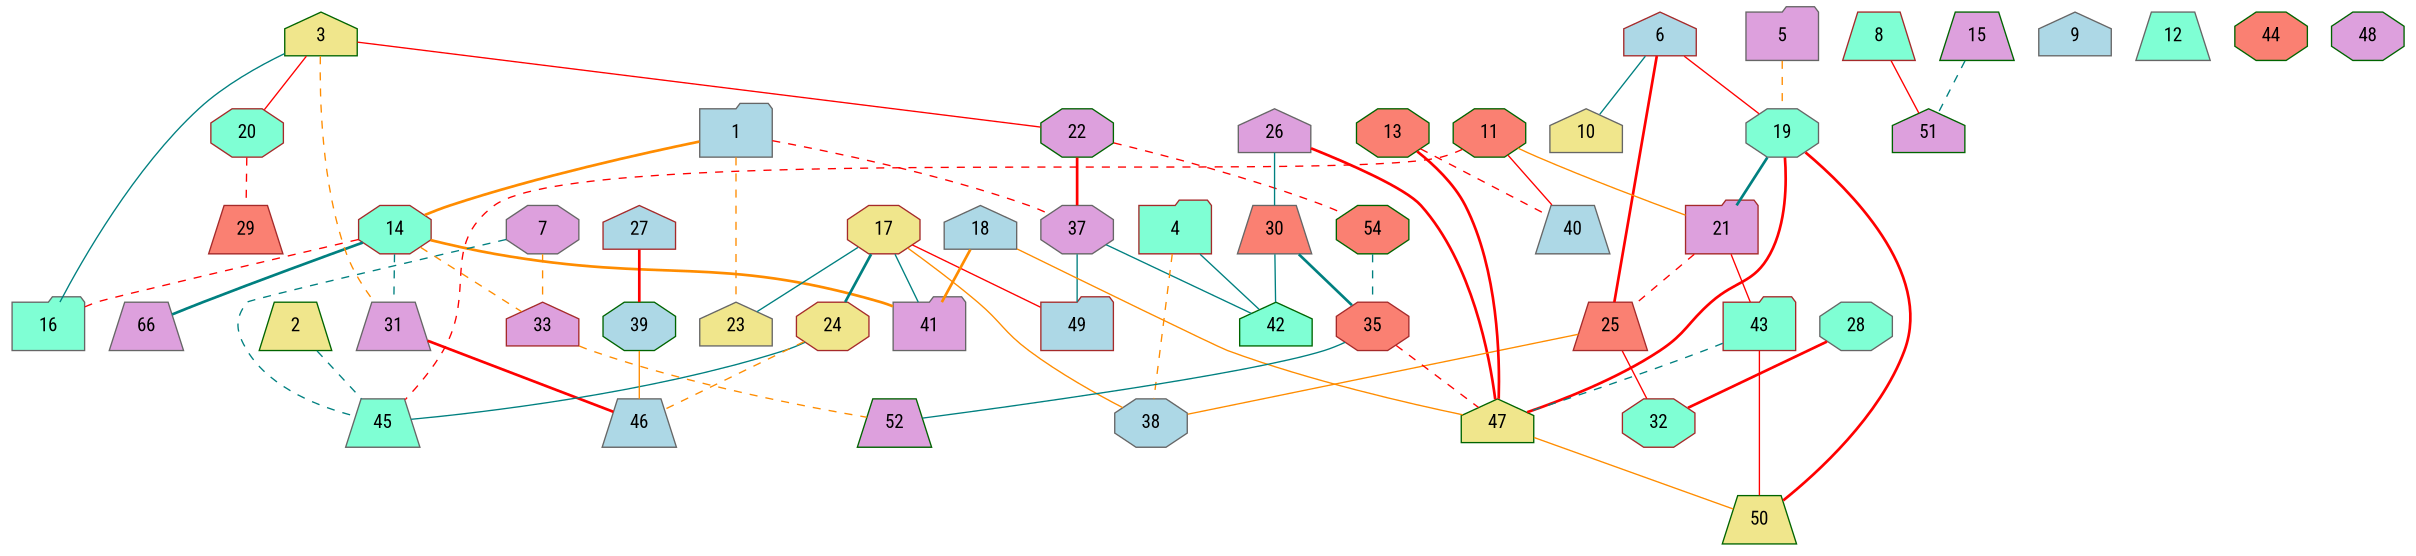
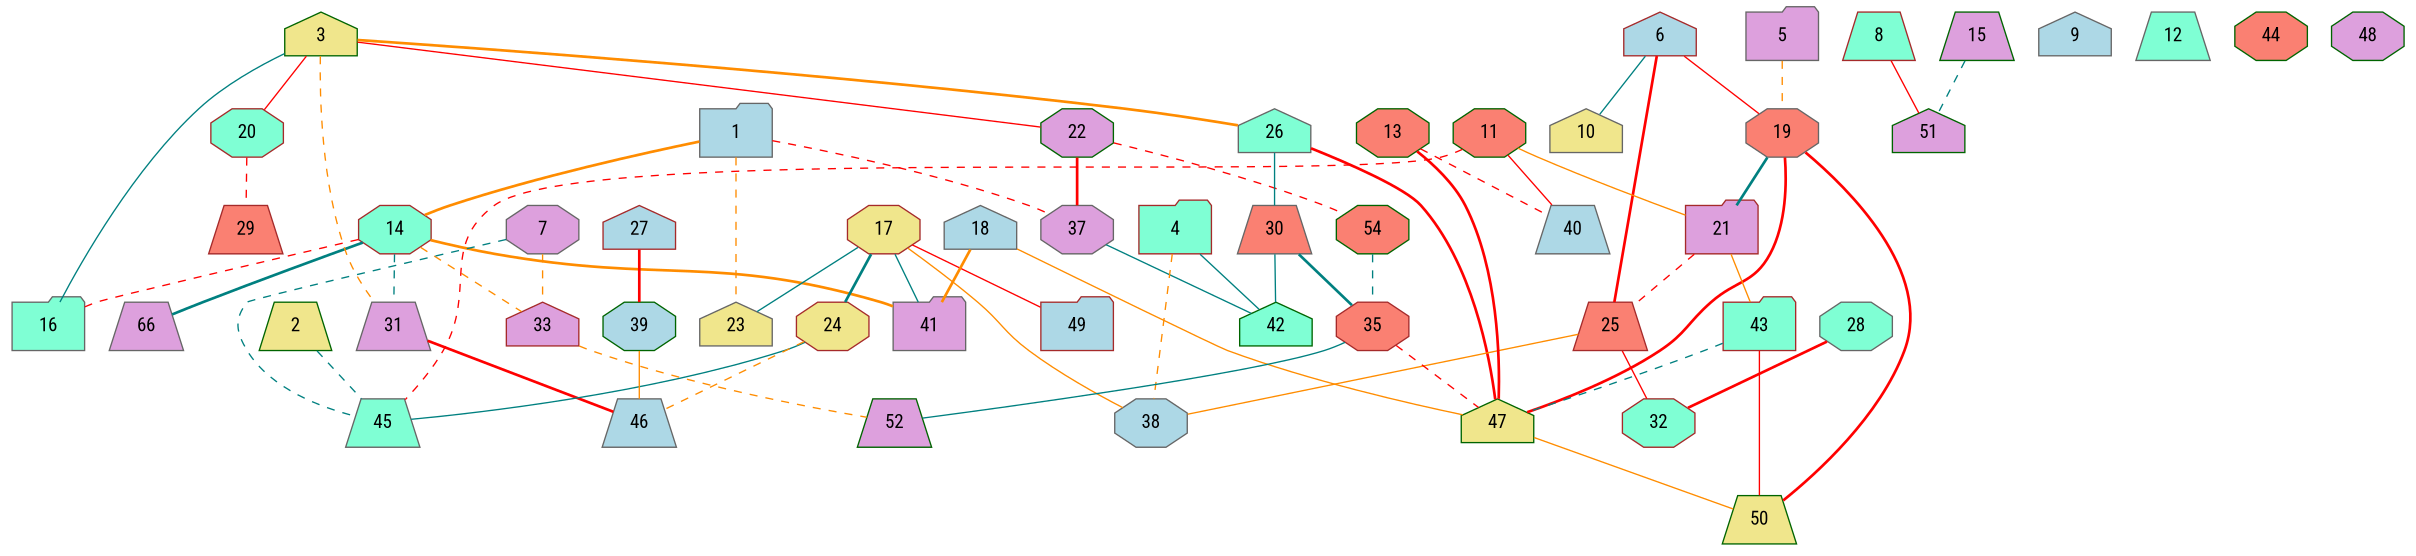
edge "3" -- "26": added
node "26": fillcolor plum -> aquamarine
node "19": fillcolor aquamarine -> salmon
edge "37" -- "49": removed
edge "21" -- "43": color red -> darkorange
